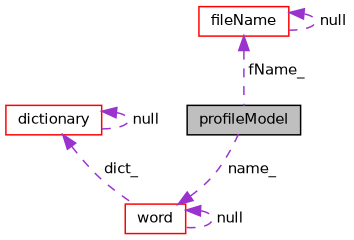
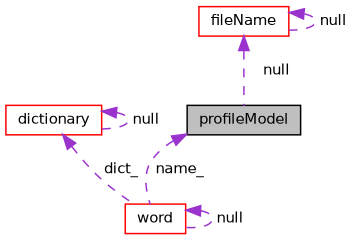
edge "profileModel" -> "fileName": label " fName_" -> " null"
edge "profileModel" -> "word": reversed
